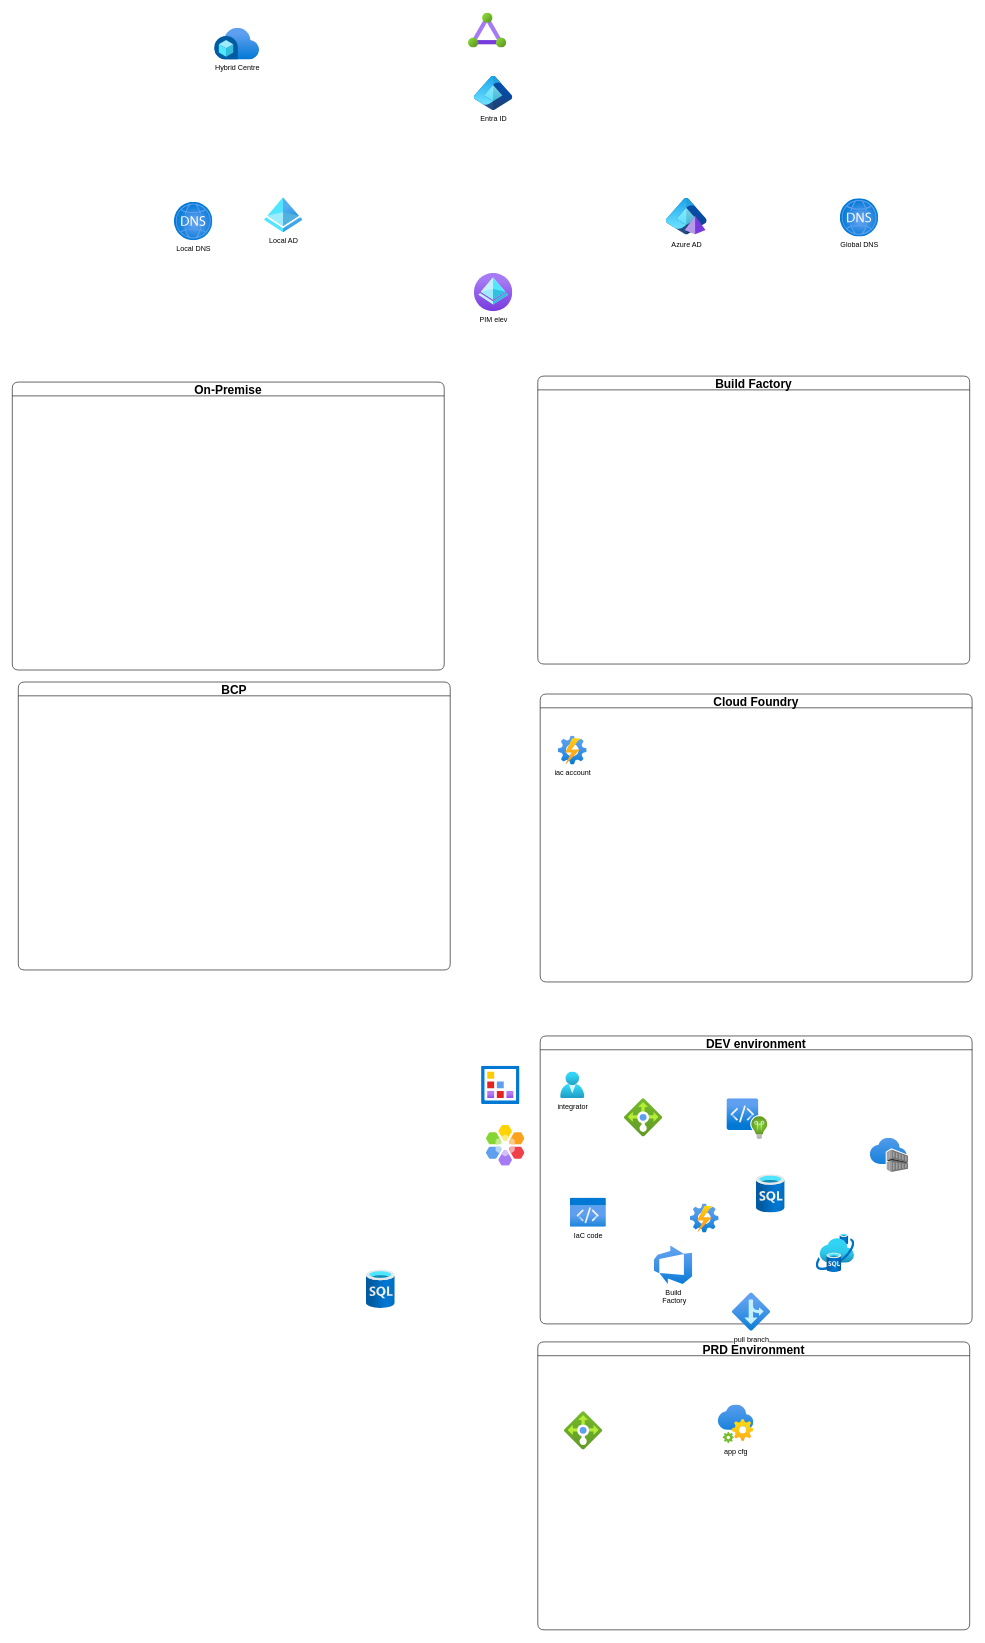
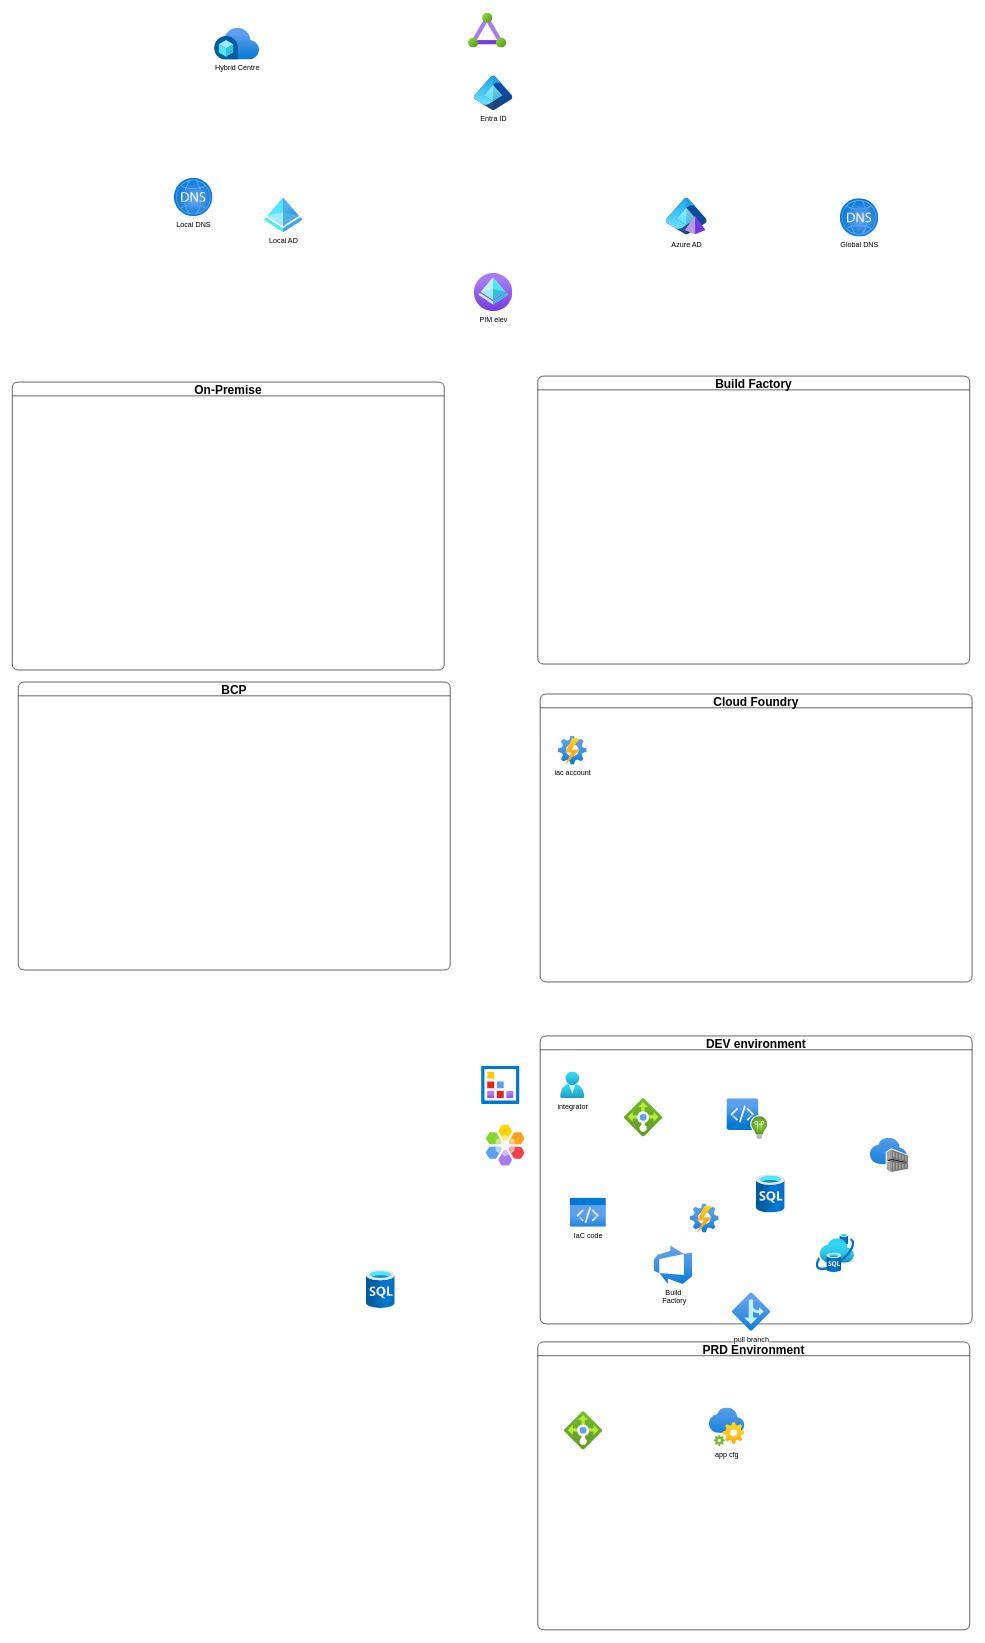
node "Local DNS": moved (194, 221) -> (194, 197)
node "app cfg": moved (736, 1424) -> (727, 1427)
